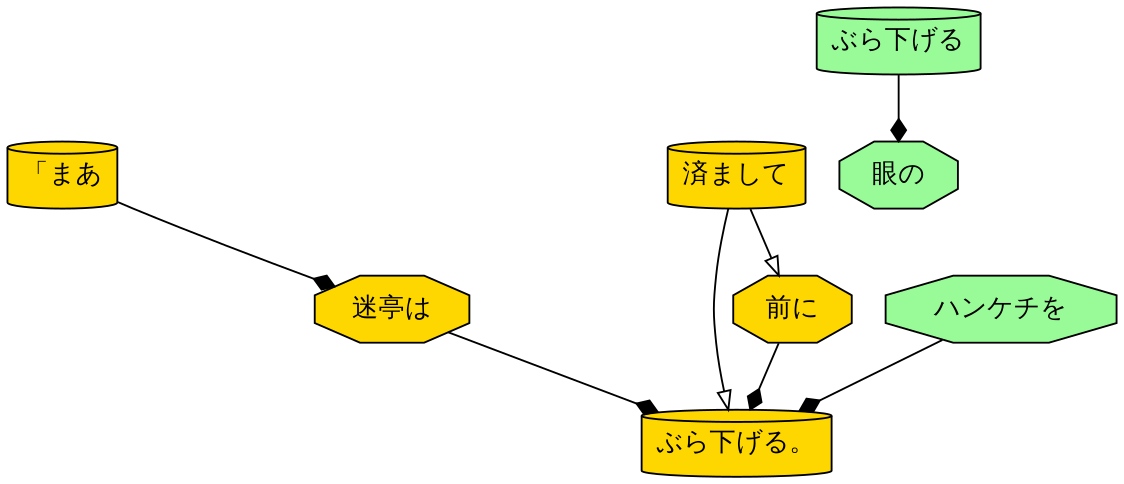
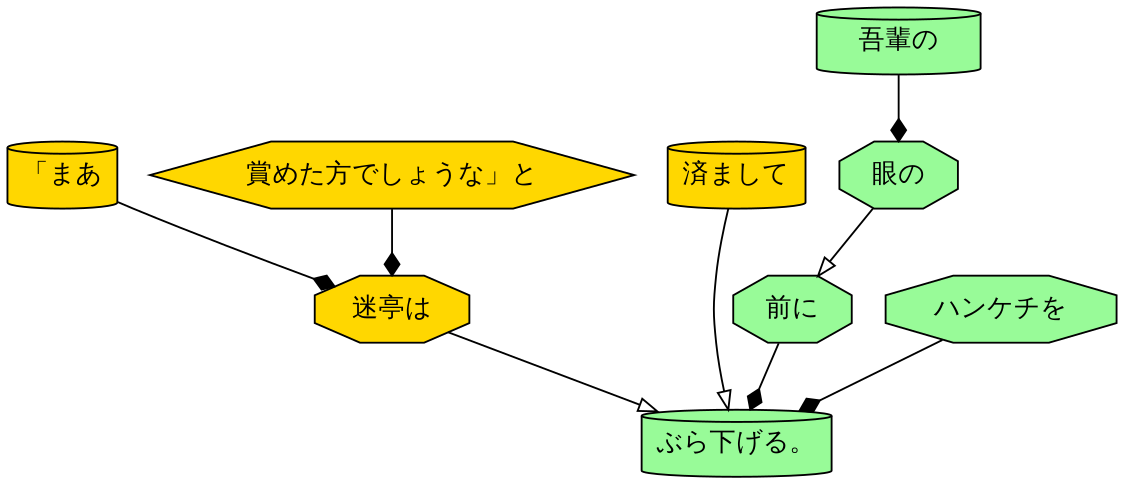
node "ぶら下げる": label "ぶら下げる" -> "吾輩の"
node "賞めた方でしょうな」と": added
edge "済まして" -> "前に": now "眼の" -> "前に"
node "前に": fillcolor gold -> palegreen
edge "迷亭は" -> "ぶら下げる。": arrowhead diamond -> onormal
node "ぶら下げる。": fillcolor gold -> palegreen
